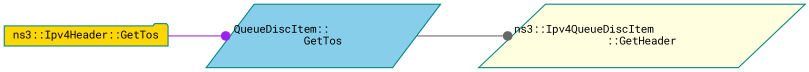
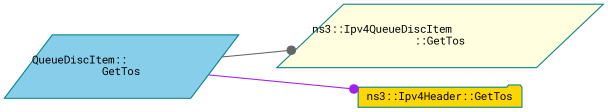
edge "ns3::Ipv4Header::GetTos" -> "QueueDiscItem:: GetTos": reversed
node "ns3::Ipv4QueueDiscItem ::GetHeader": label "ns3::Ipv4QueueDiscItem ::GetHeader" -> "ns3::Ipv4QueueDiscItem ::GetTos"
